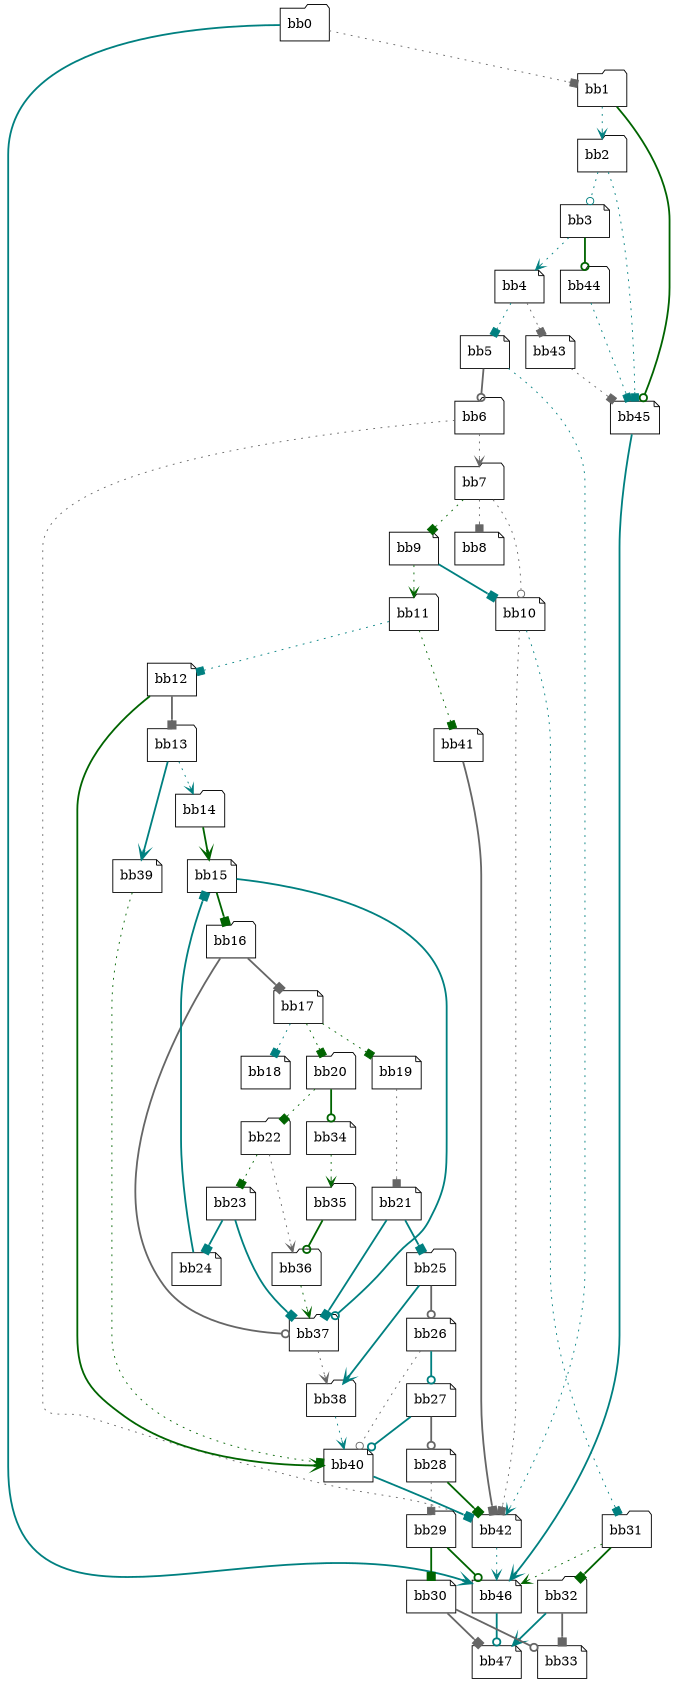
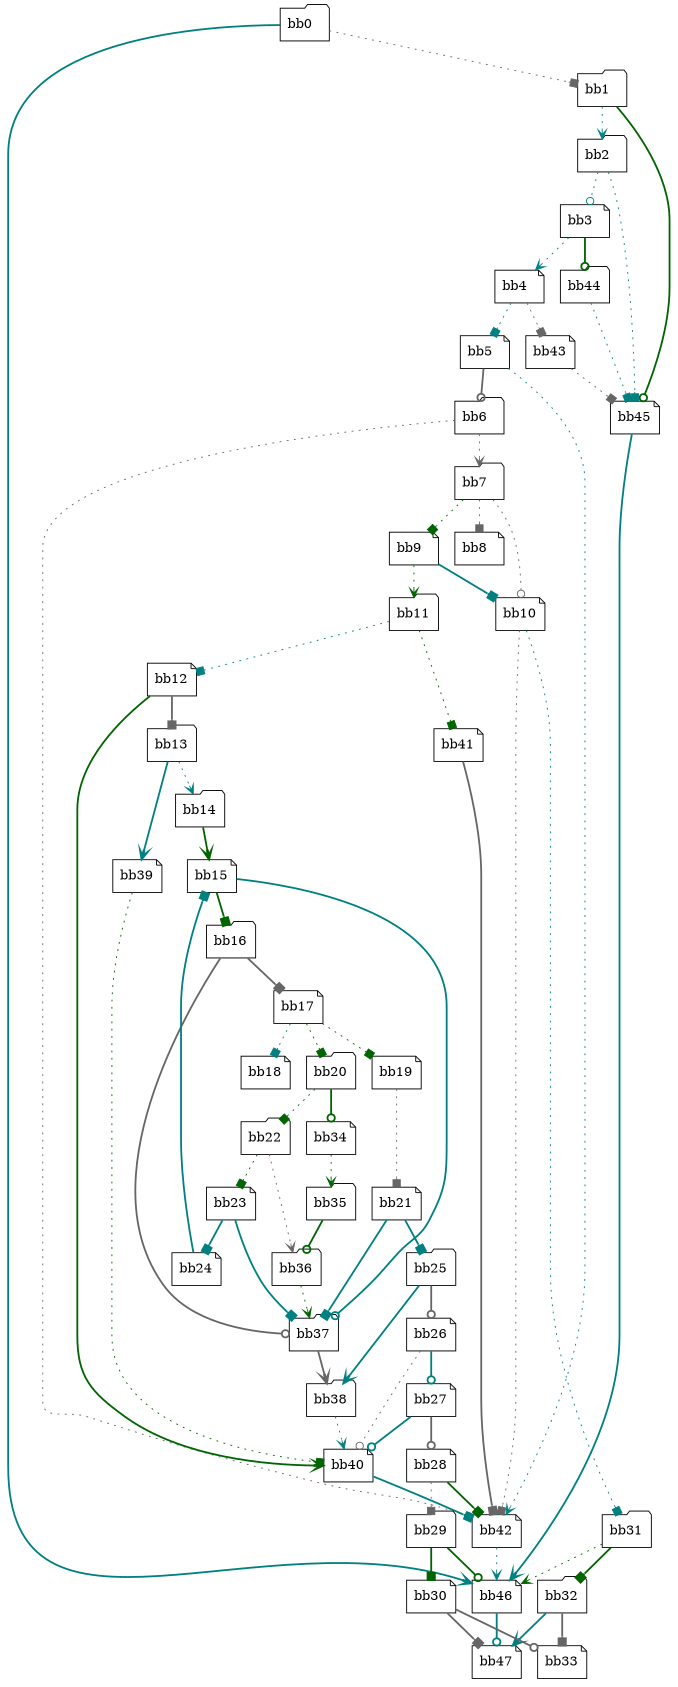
edge "bb37" -> "bb38": style dotted -> bold
